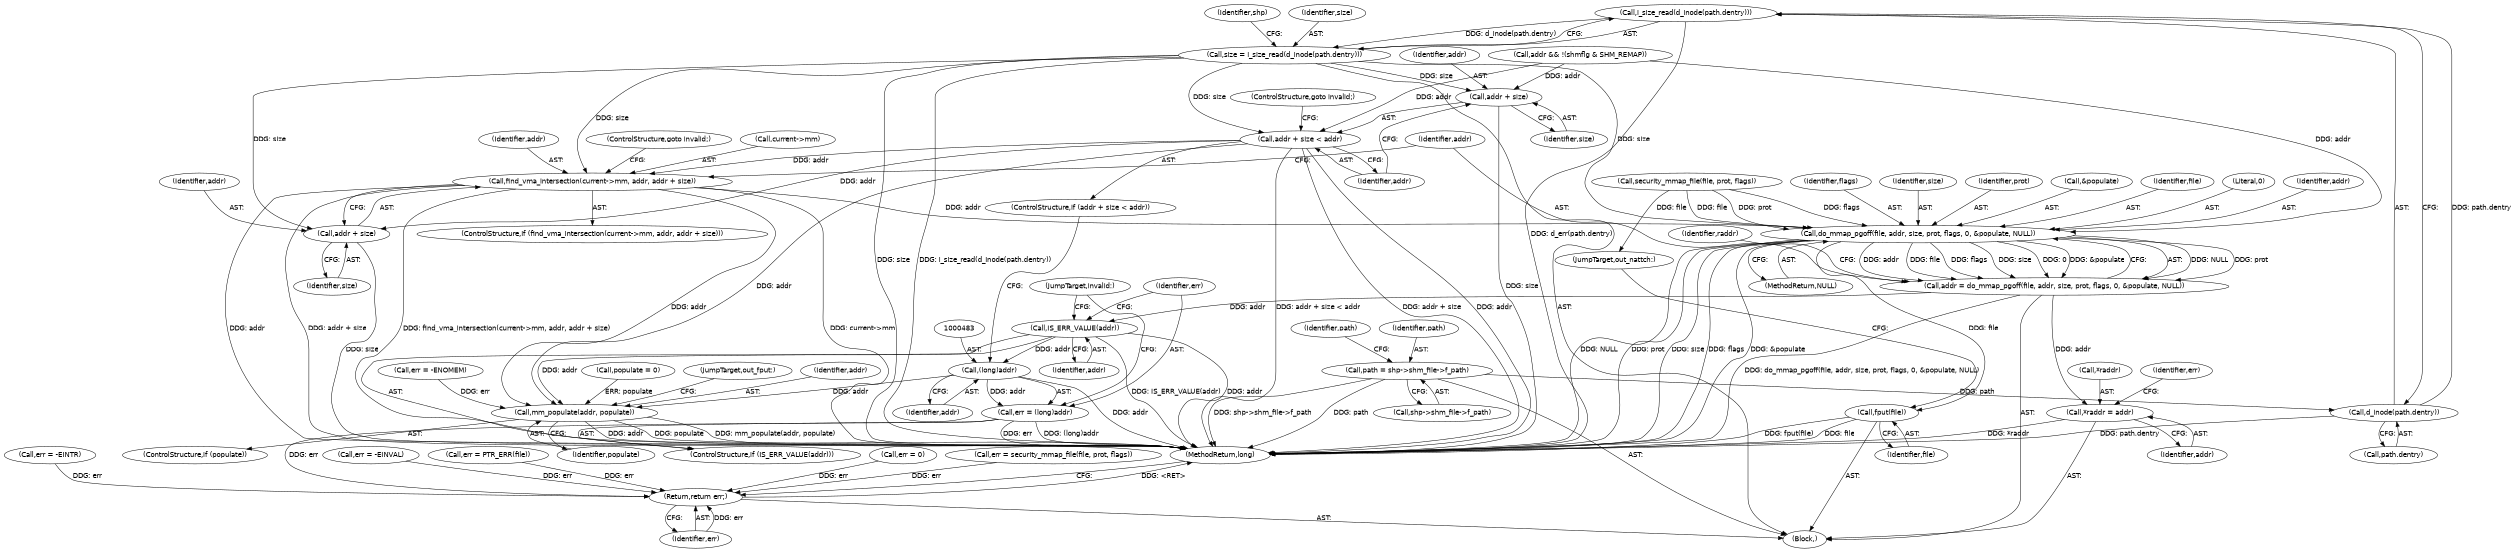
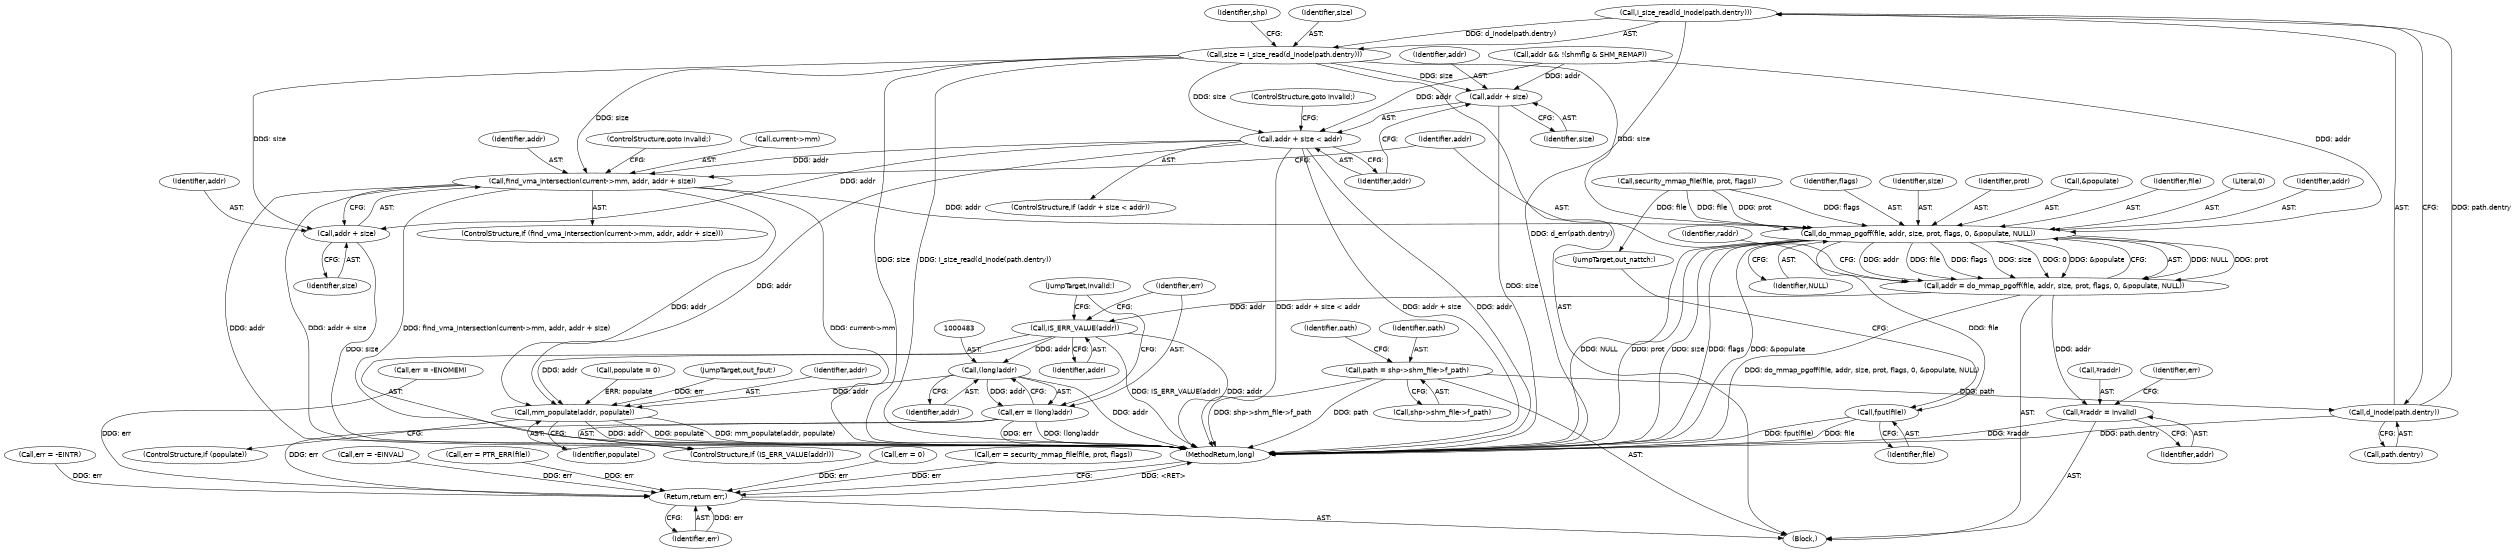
edge "(Call,size = i_size_read(d_inode(path.dentry)))" -> "(Call,i_size_read(d_inode(path.dentry)))": removed, label "CFG:"
edge "(ControlStructure,if (addr + size < addr))" -> "(Call,(long)addr)": now "(Call,err = (long)addr)" -> "(Call,(long)addr)"
node "(MethodReturn,NULL)": label "(MethodReturn,NULL)" -> "(Identifier,NULL)"
edge "(JumpTarget,out_fput:)" -> "(Call,mm_populate(addr, populate))": label "CFG: " -> "DDG: err"
edge "(Call,err = -ENOMEM)" -> "(Call,mm_populate(addr, populate))": now "(Call,err = -ENOMEM)" -> "(Return,return err;)"
node "(Call,*raddr = addr)": label "(Call,*raddr = addr)" -> "(Call,*raddr = invalid)"
edge "(Call,mm_populate(addr, populate))" -> "(ControlStructure,if (populate))": label "AST: " -> "CFG: "
edge "(Call,fput(file))" -> "(Block,)": removed, label "AST:"
